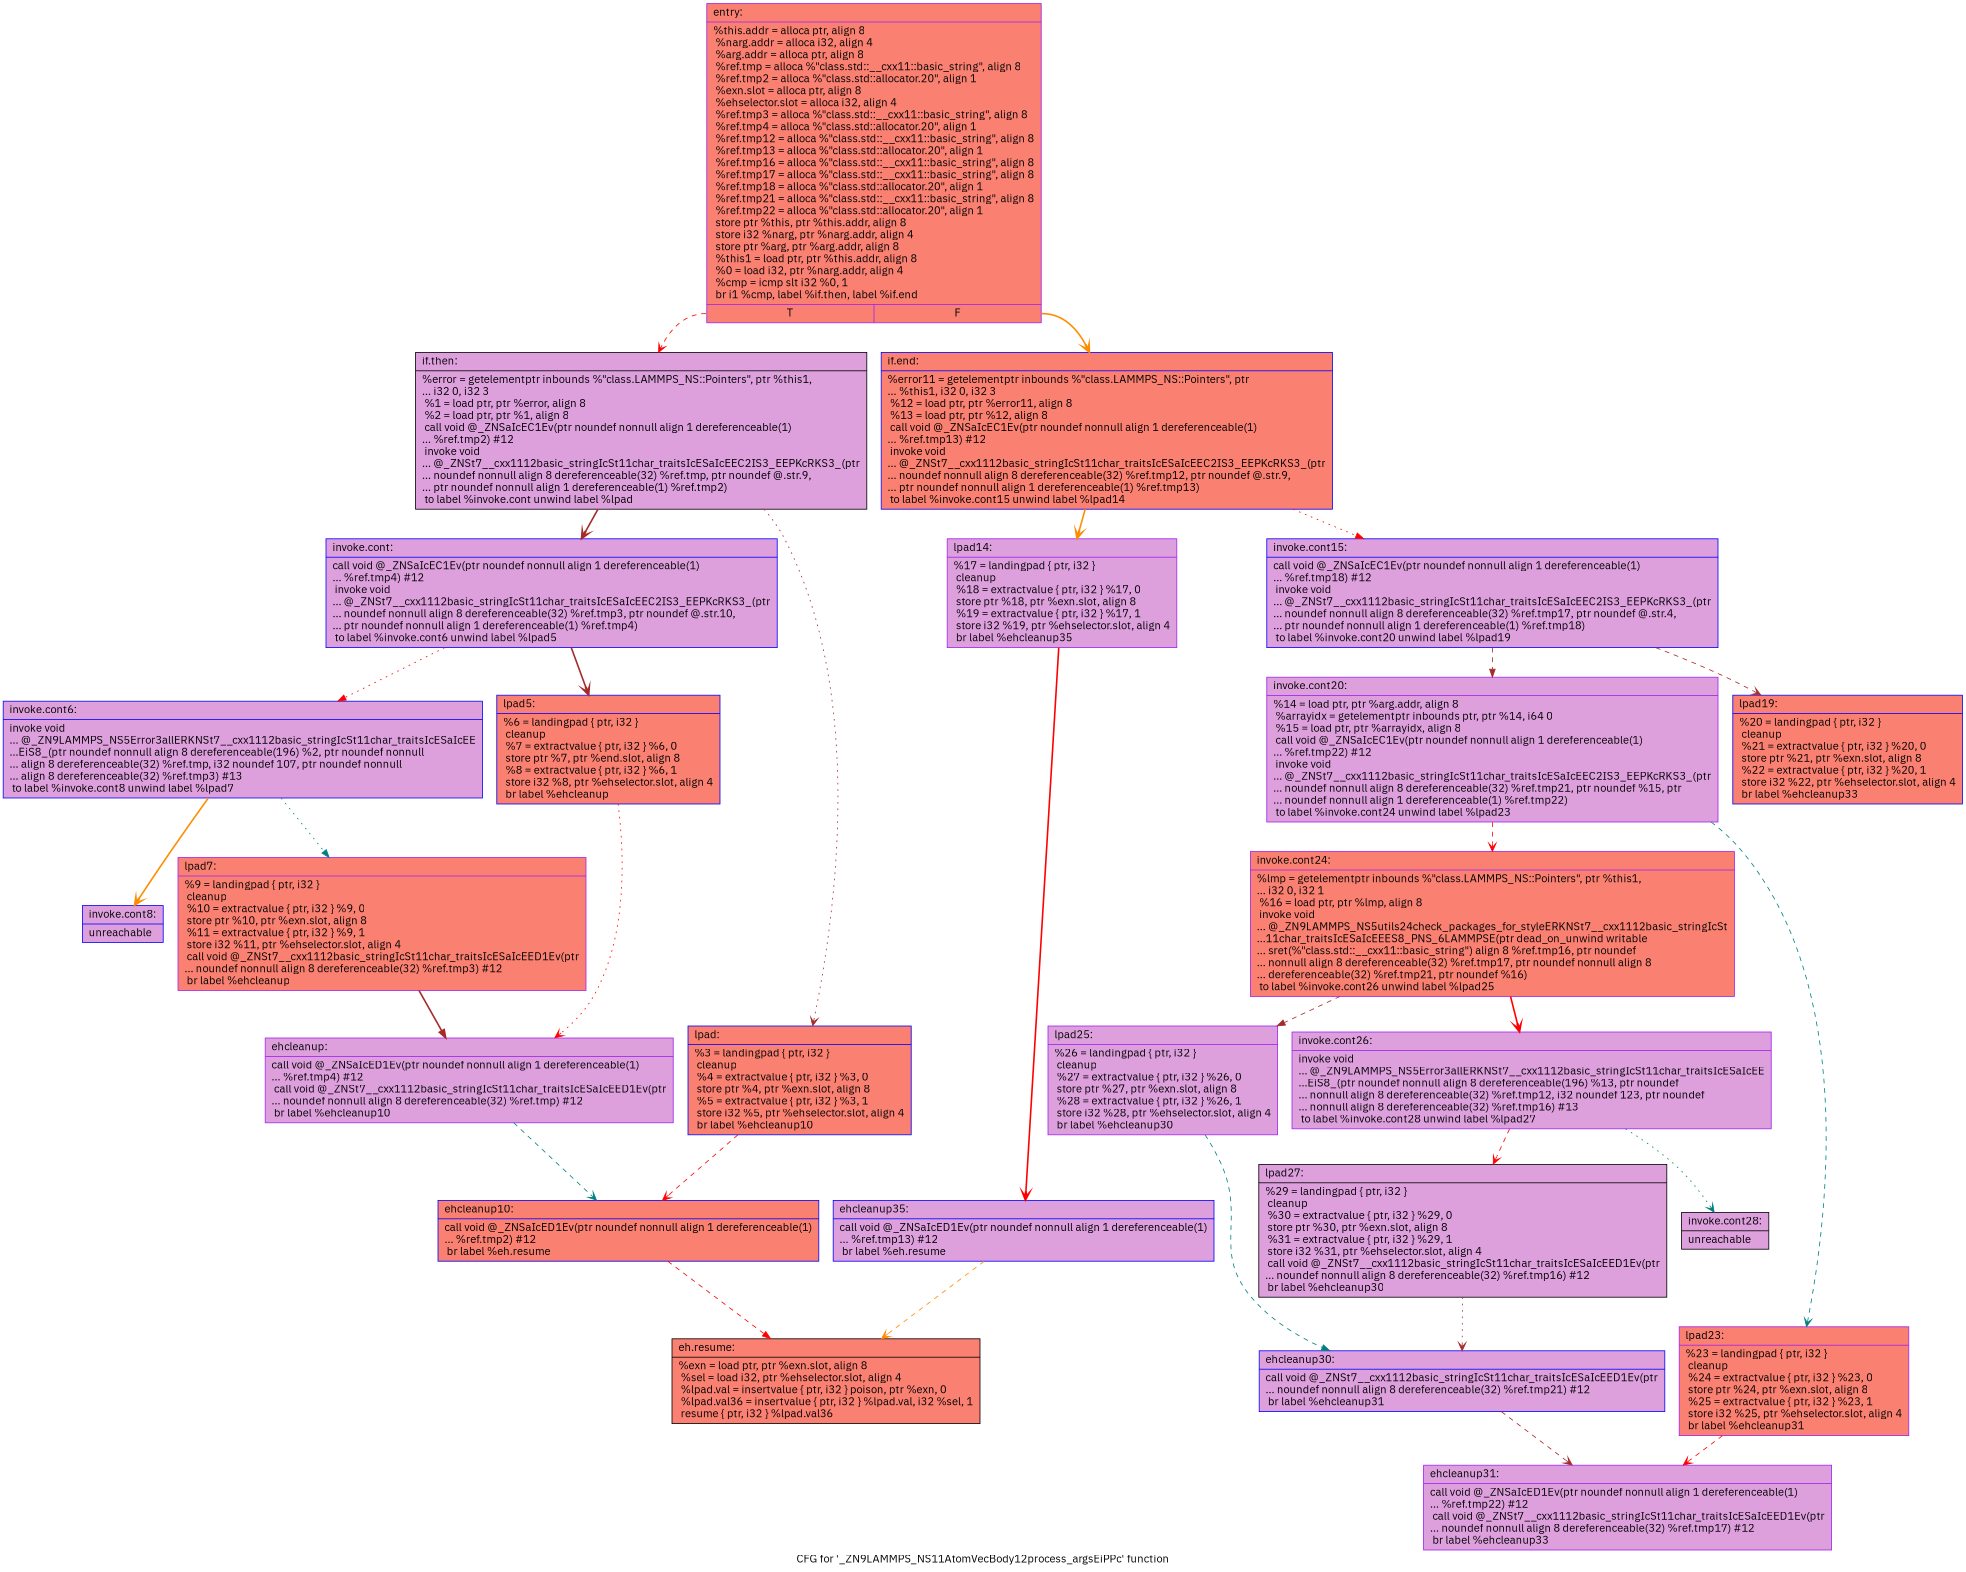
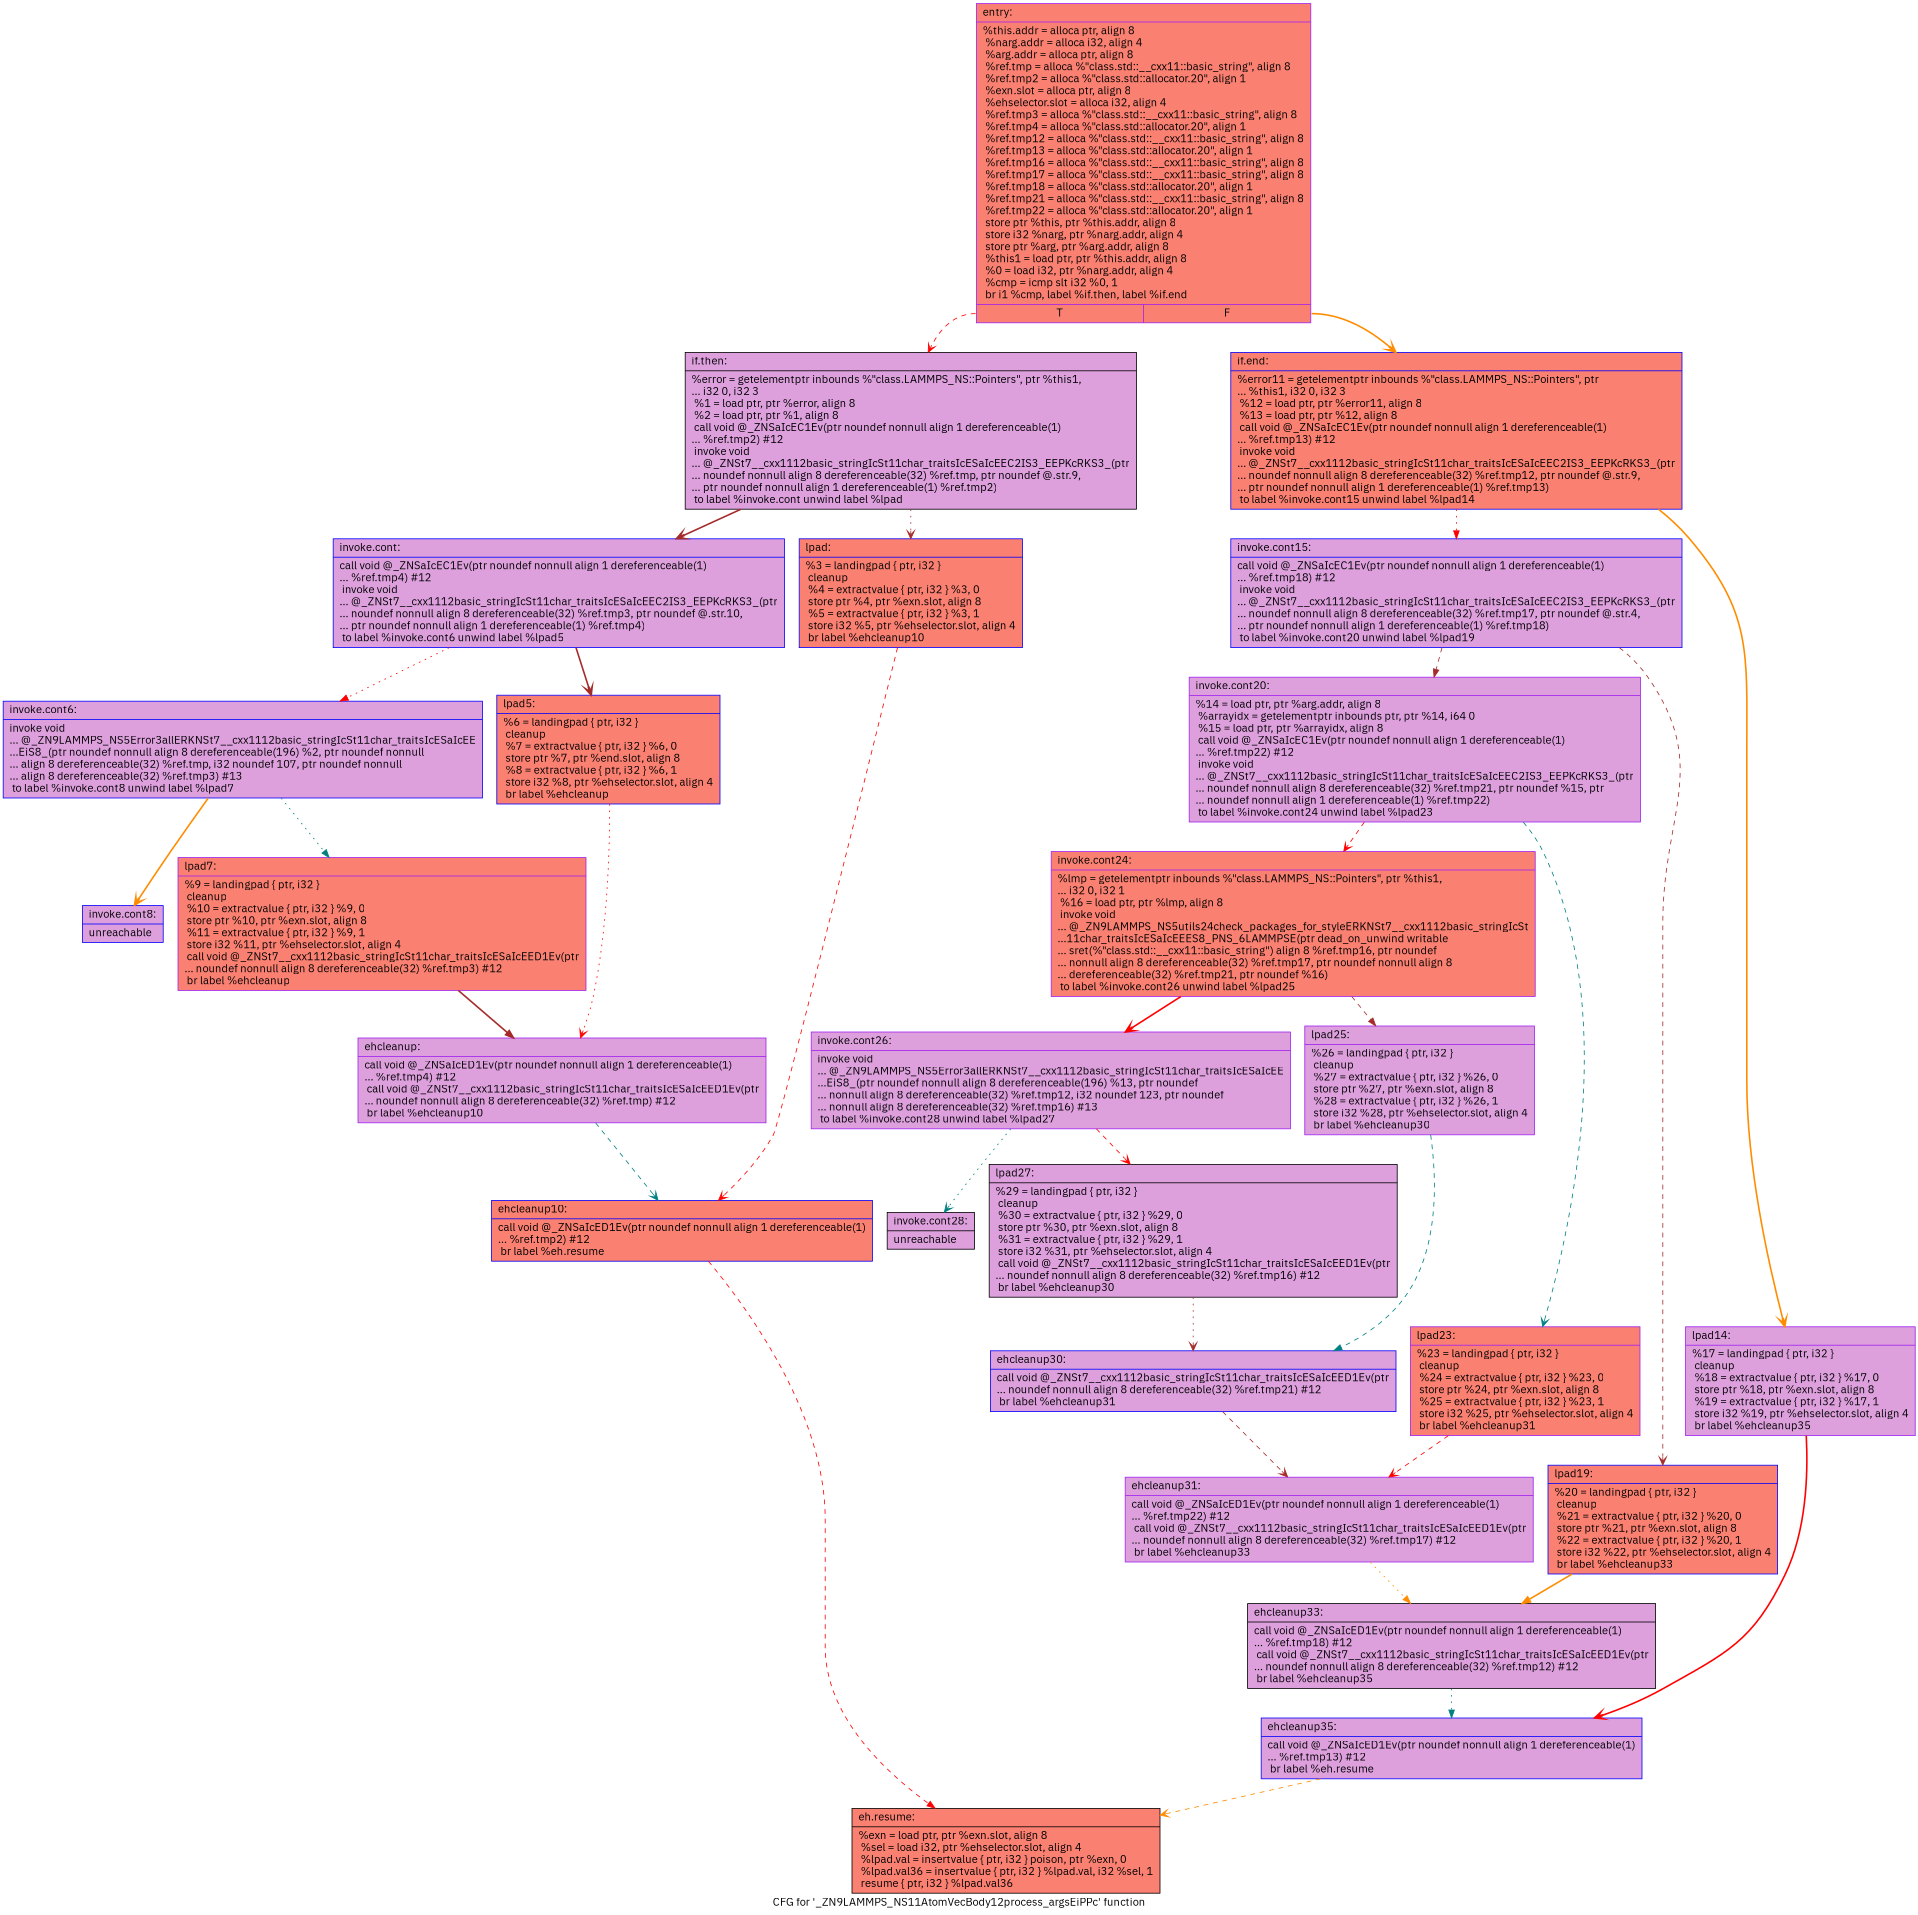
node "ehcleanup33:": added
